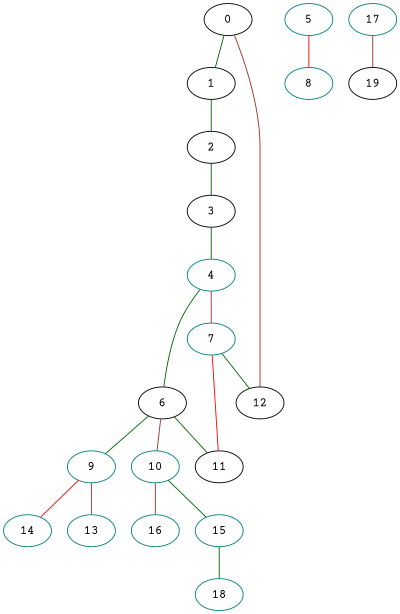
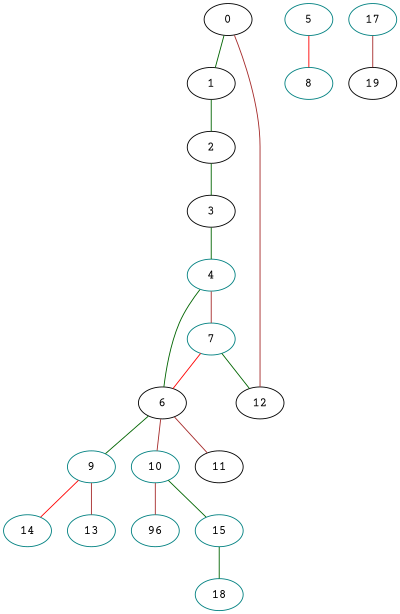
edge "7" -- "11": now "7" -- "6"
edge "6" -- "11": color darkgreen -> brown
node "16": label "16" -> "96"
